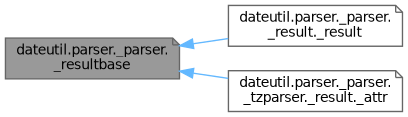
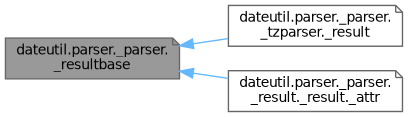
node "dateutil.parser._parser. _result._result": label "dateutil.parser._parser. _result._result" -> "dateutil.parser._parser. _tzparser._result"
node "dateutil.parser._parser. _tzparser._result._attr": label "dateutil.parser._parser. _tzparser._result._attr" -> "dateutil.parser._parser. _result._result._attr"
